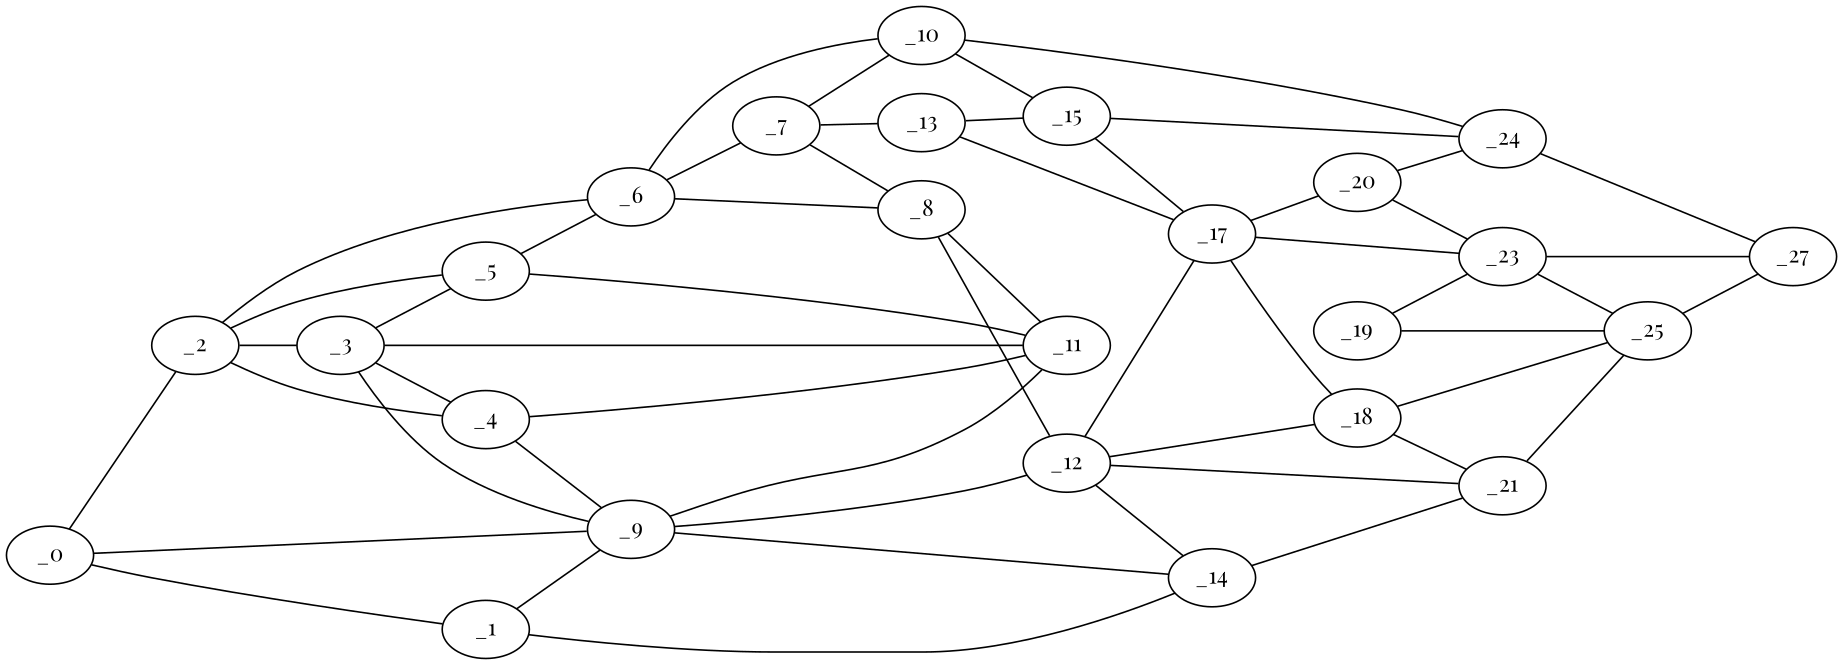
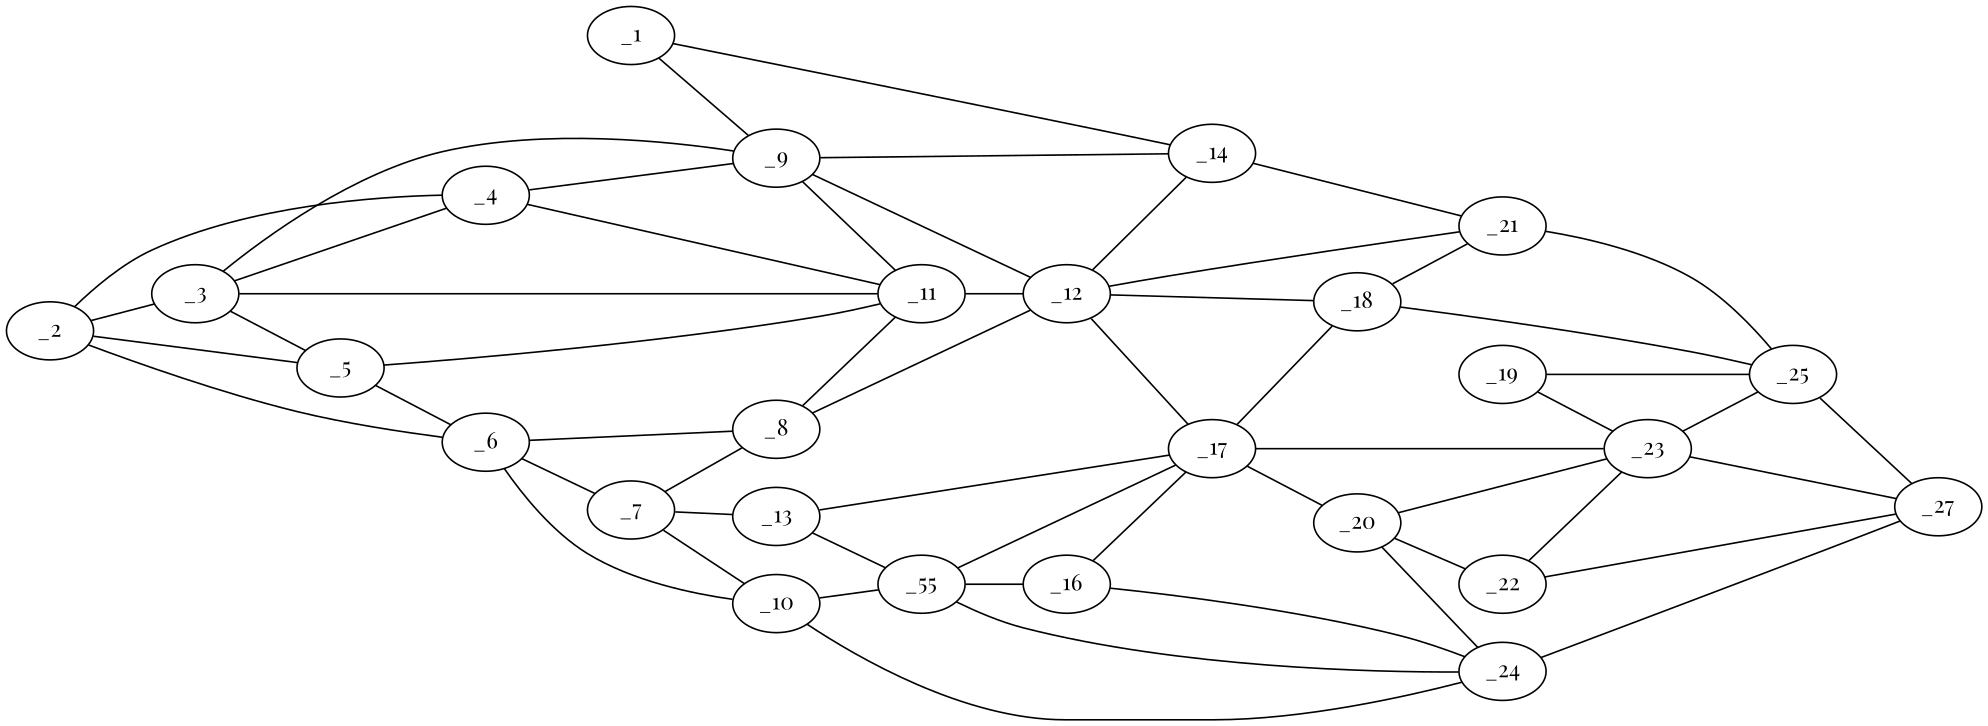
node "_15": label "_15" -> "_55"
edge "_11" -- "_12": added
node "_0": removed
node "_16": added
node "_22": added
